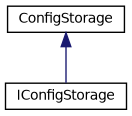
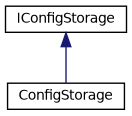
edge "IConfigStorage" -> "ConfigStorage": reversed
